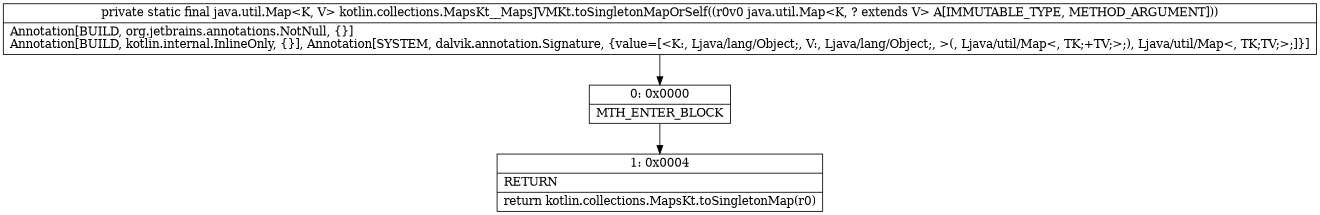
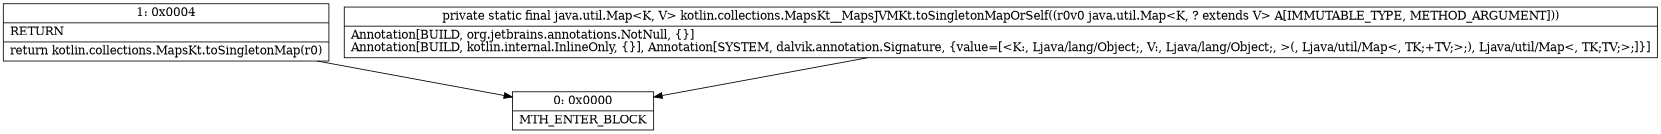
edge "0: 0x0000" -> "1: 0x0004": reversed
